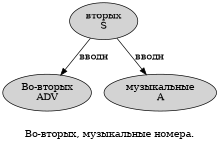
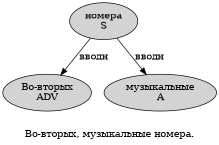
node "вторых S": label "вторых S" -> "номера S"
